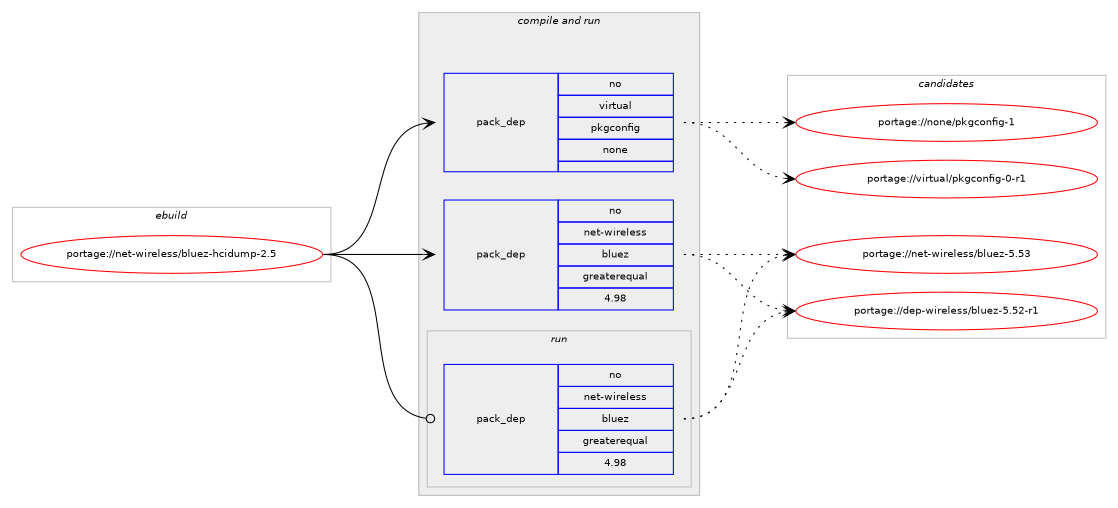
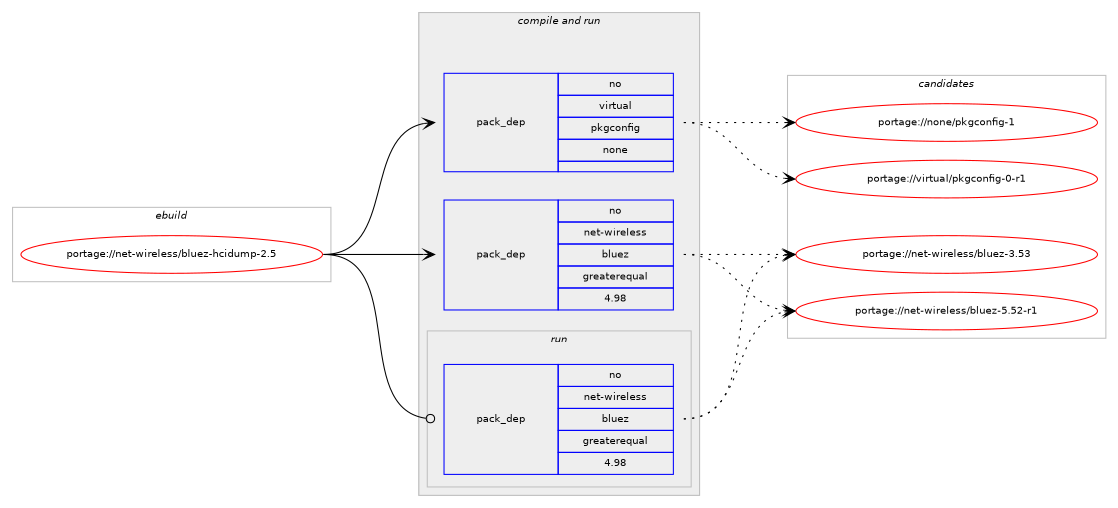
node "portage://net-wireless/bluez-5.53": label "portage://net-wireless/bluez-5.53" -> "portage://net-wireless/bluez-3.53"
node "portage://dep-wireless/bluez-5.52-r1": label "portage://dep-wireless/bluez-5.52-r1" -> "portage://net-wireless/bluez-5.52-r1"
